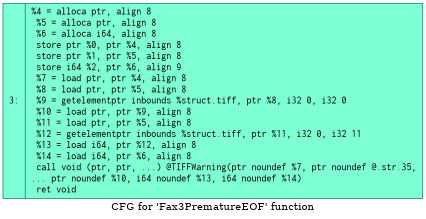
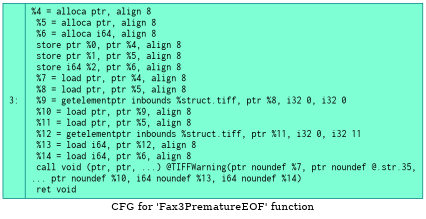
node "3:": text "store i64 %2, ptr %6, align 9" -> "store i64 %2, ptr %6, align 8"
